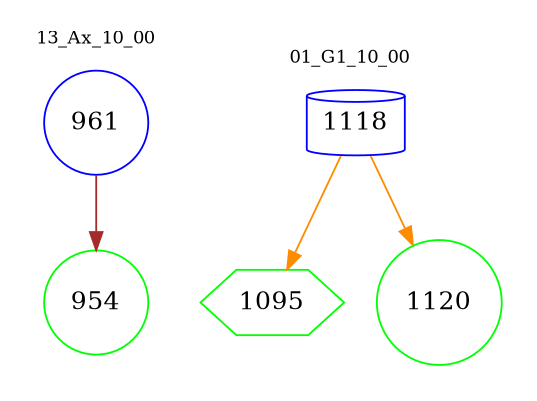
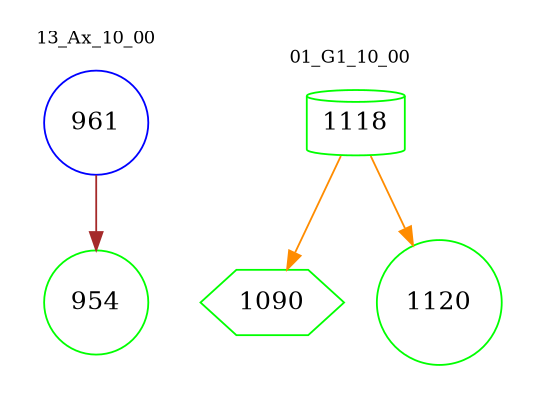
node "1118": color blue -> green
node "1095": label "1095" -> "1090"
